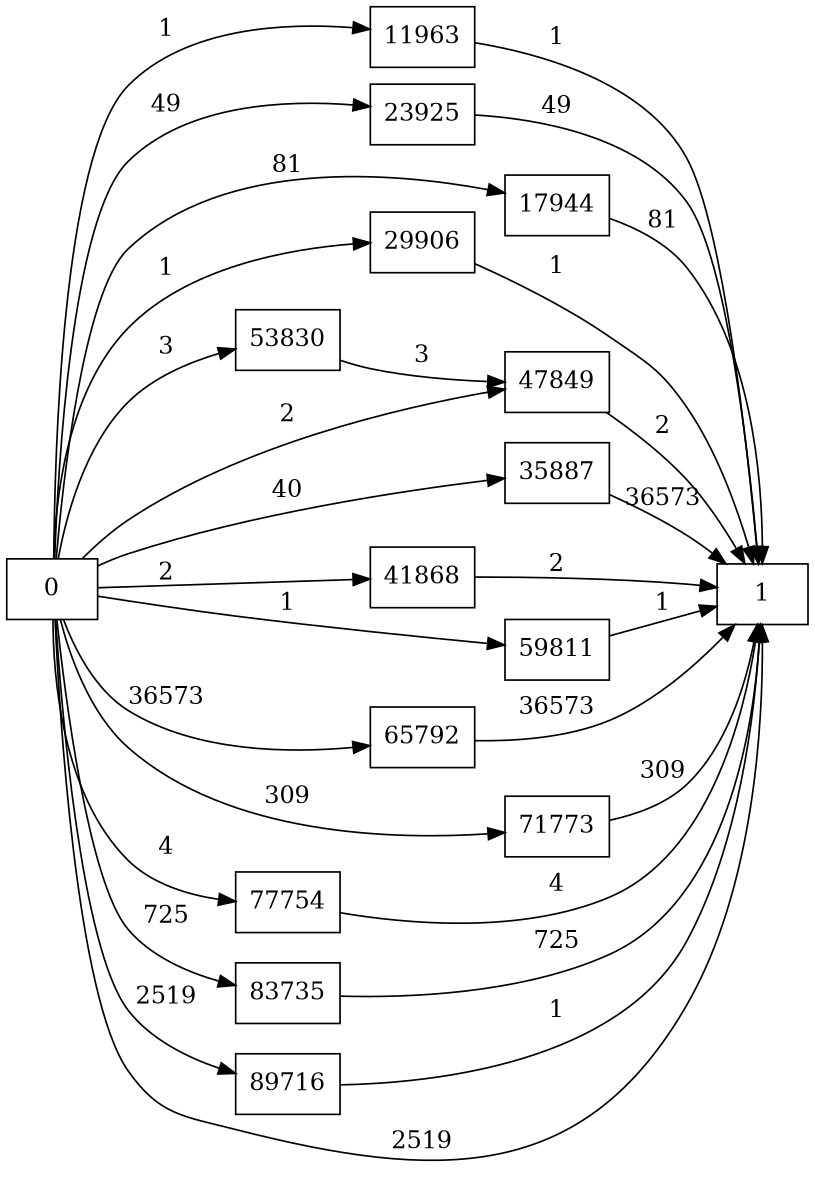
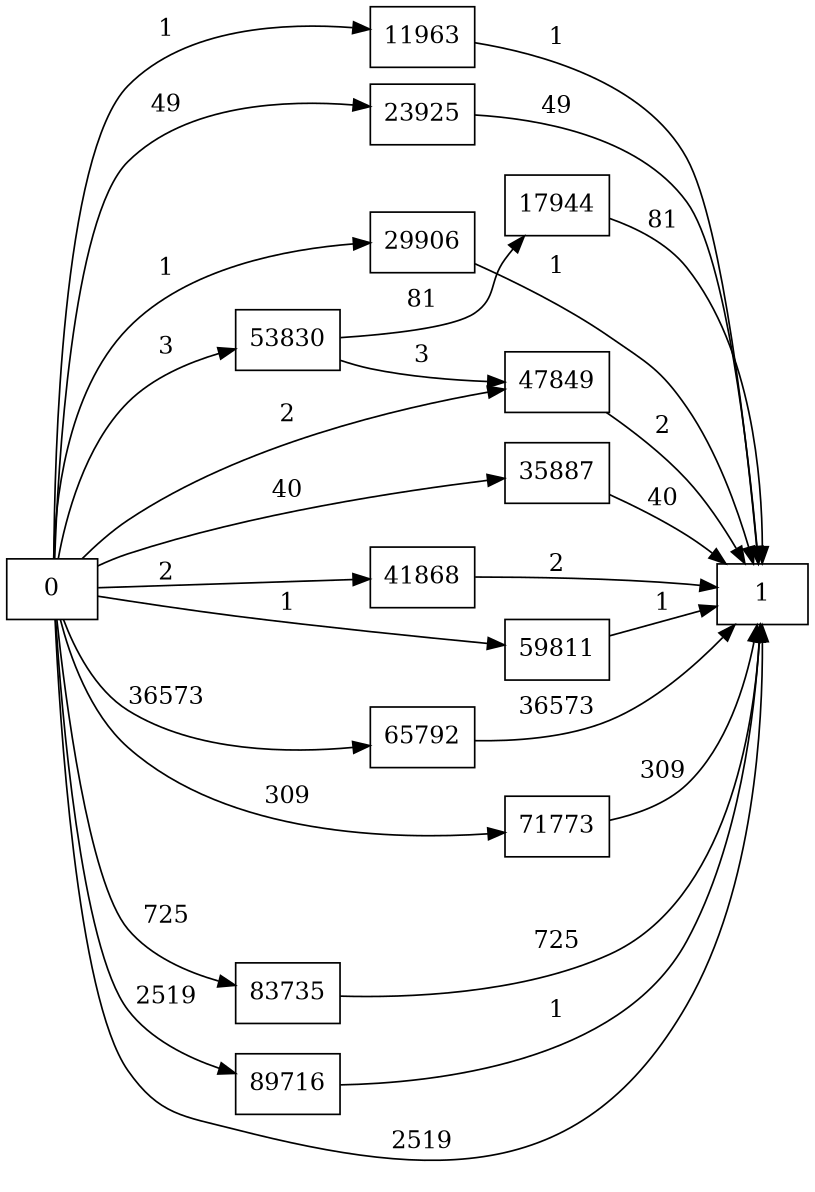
edge "0" -> "17944": now "53830" -> "17944"
edge "35887" -> "1": label "36573" -> "40"
node "77754": removed
